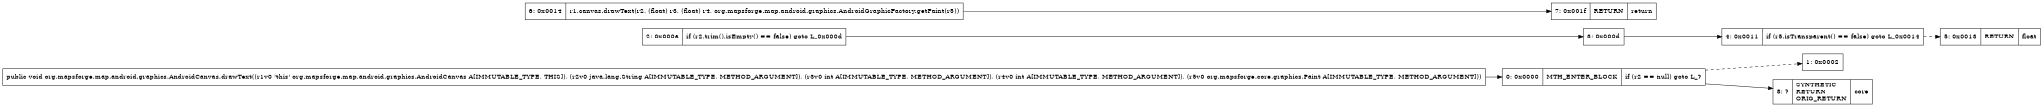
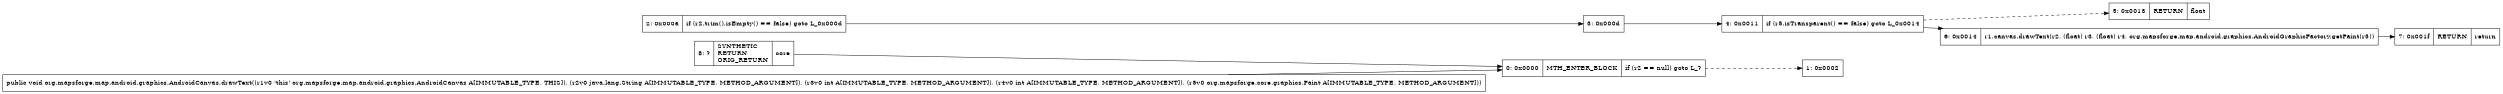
edge "4: 0x0011" -> "6: 0x0014": added
edge "0: 0x0000" -> "8: ?": reversed
